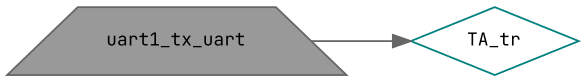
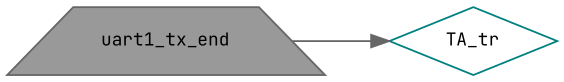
node "uart1_tx_uart": label "uart1_tx_uart" -> "uart1_tx_end"
